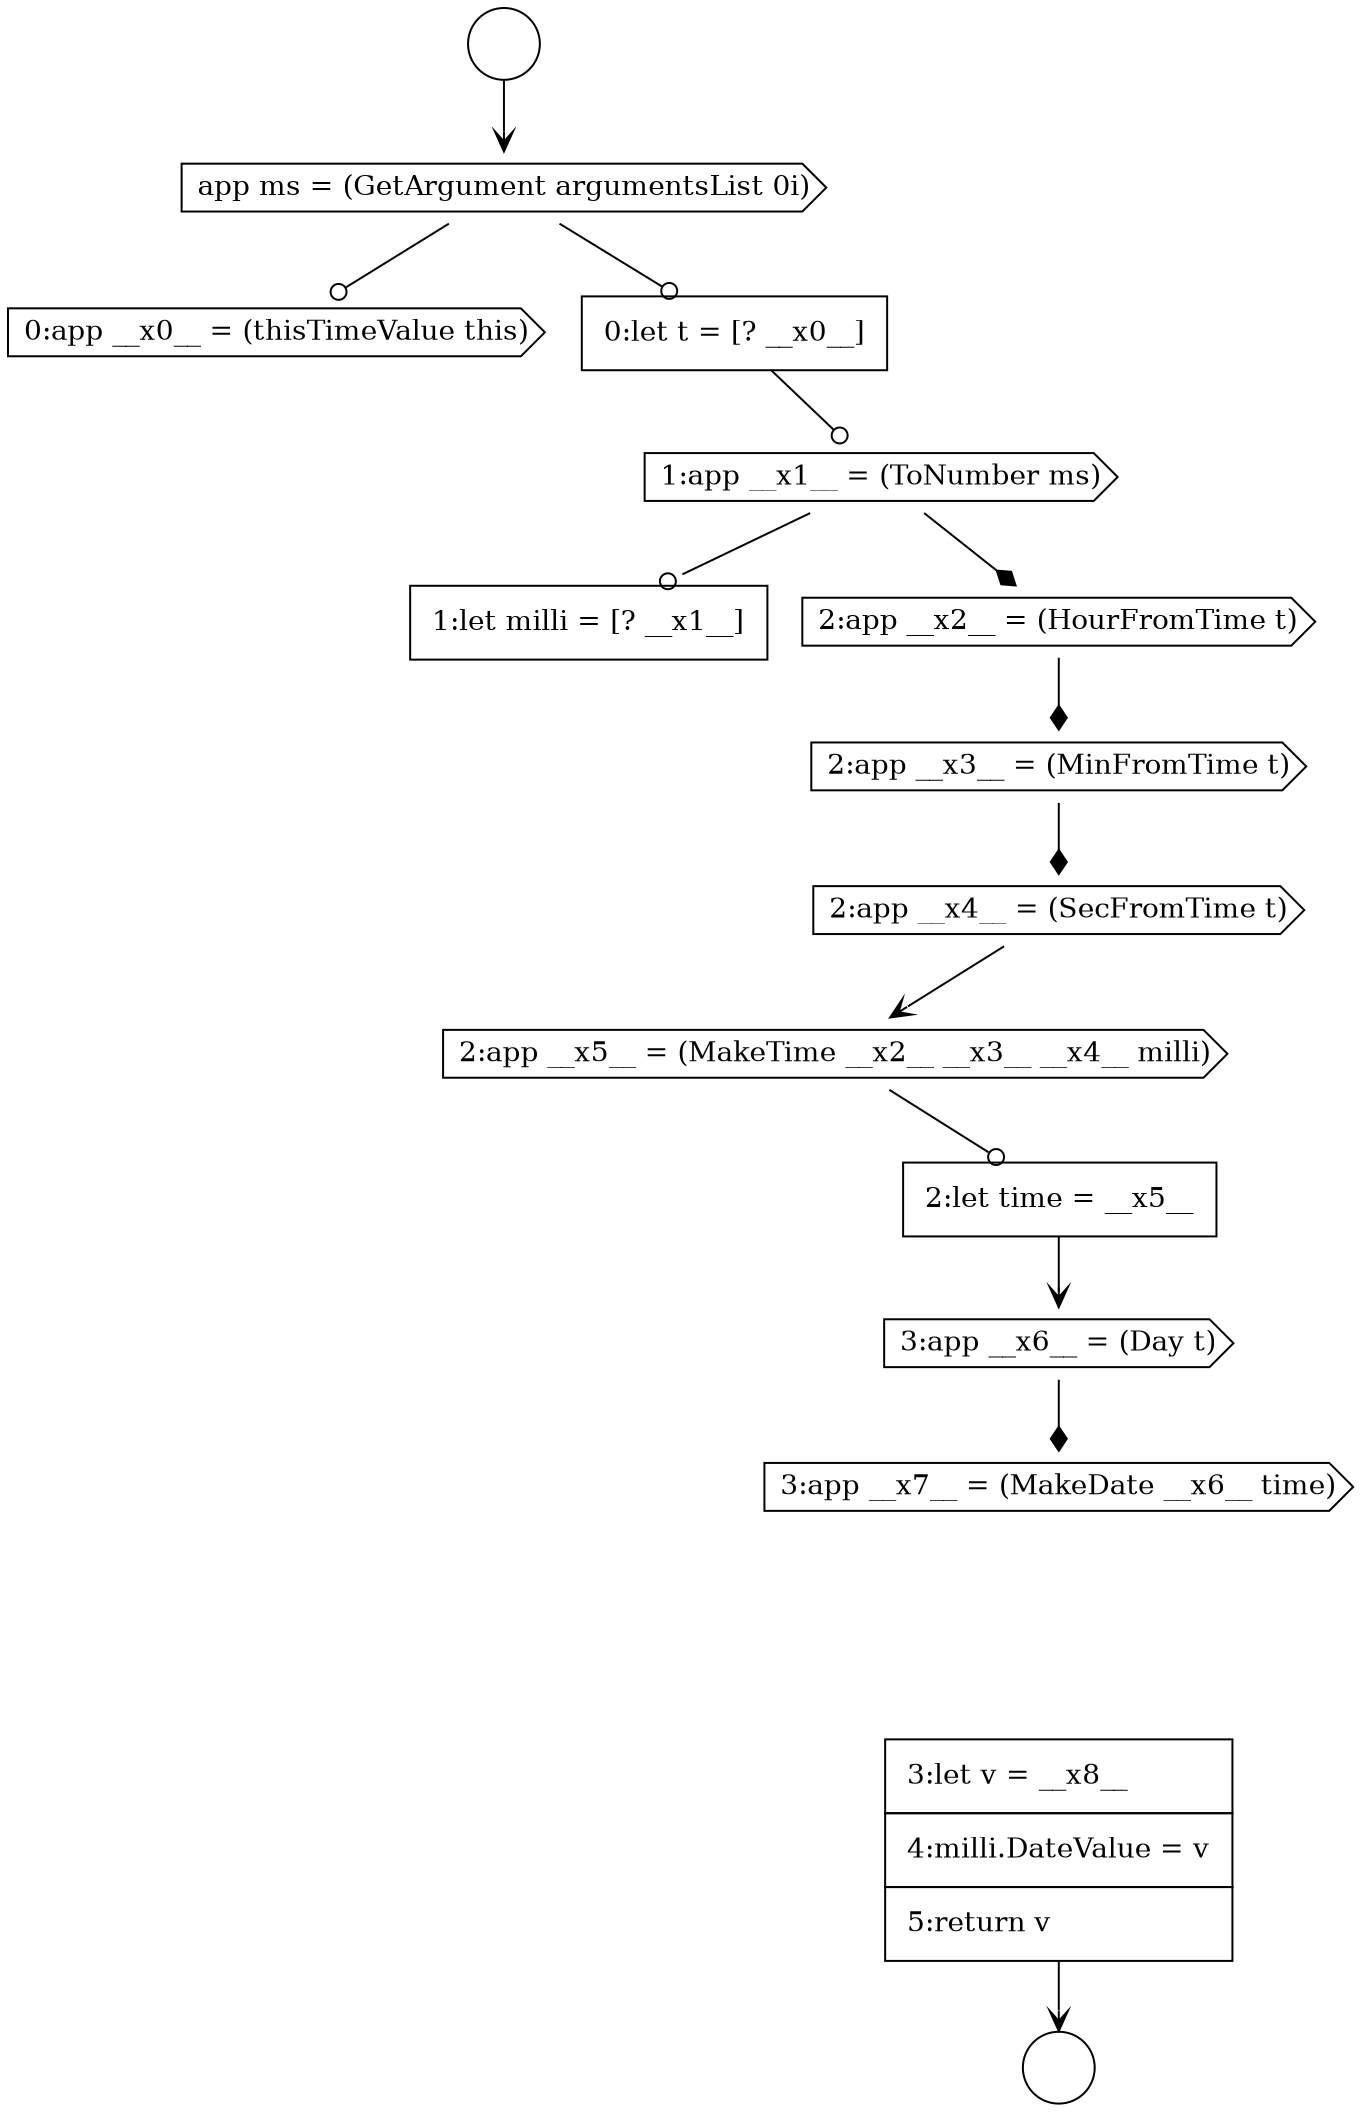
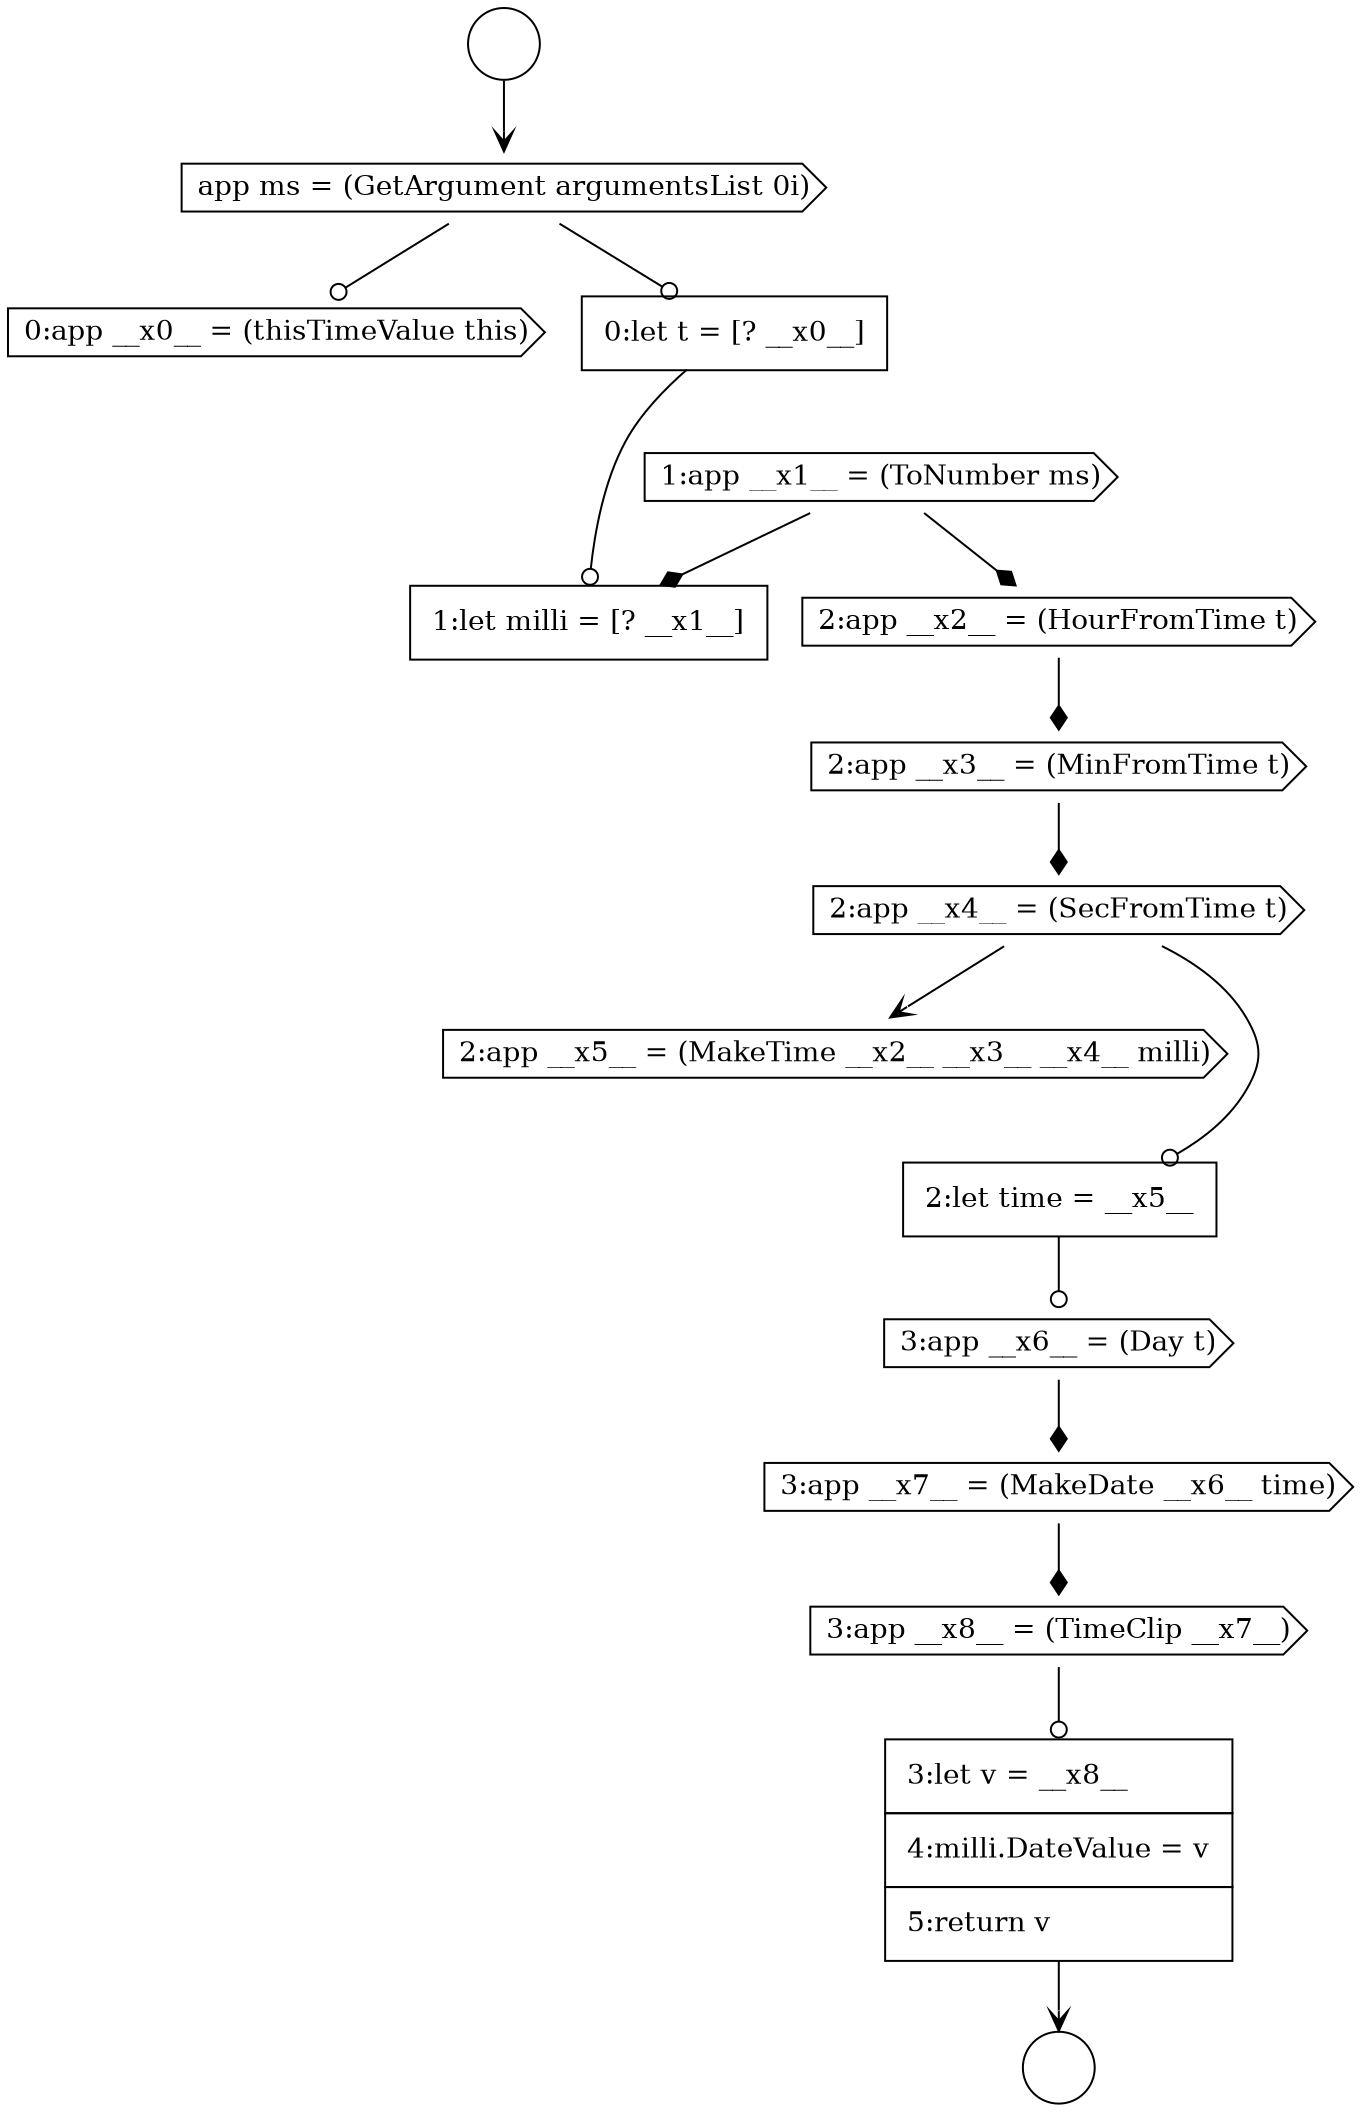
edge "0:let t = [? __x0__]" -> "1:app __x1__ = (ToNumber ms)": now "0:let t = [? __x0__]" -> "1:let milli = [? __x1__]"
edge "1:app __x1__ = (ToNumber ms)" -> "1:let milli = [? __x1__]": arrowhead odot -> diamond
edge "2:app __x5__ = (MakeTime __x2__ __x3__ __x4__ milli)" -> "2:let time = __x5__": now "2:app __x4__ = (SecFromTime t)" -> "2:let time = __x5__"
edge "2:let time = __x5__" -> "3:app __x6__ = (Day t)": arrowhead vee -> odot
node "3:app __x8__ = (TimeClip __x7__)": added
